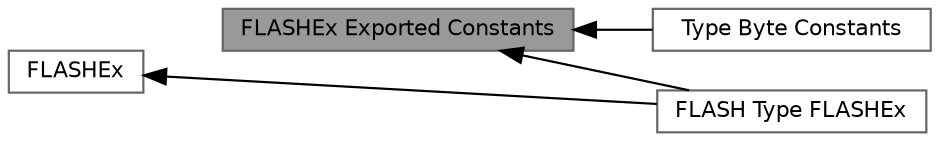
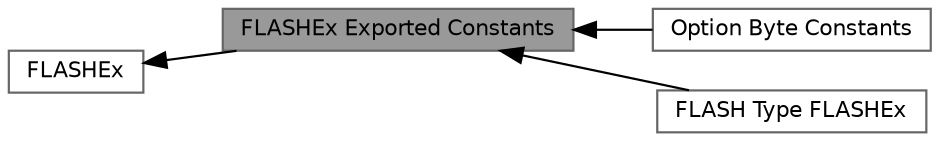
node "Type Byte Constants": label "Type Byte Constants" -> "Option Byte Constants"
edge "FLASH Type FLASHEx" -> "FLASHEx": now "FLASHEx Exported Constants" -> "FLASHEx"
